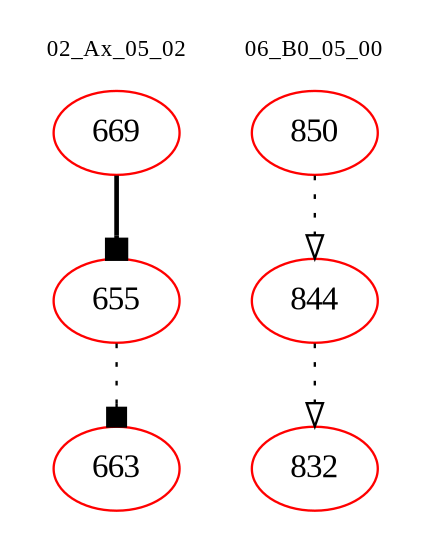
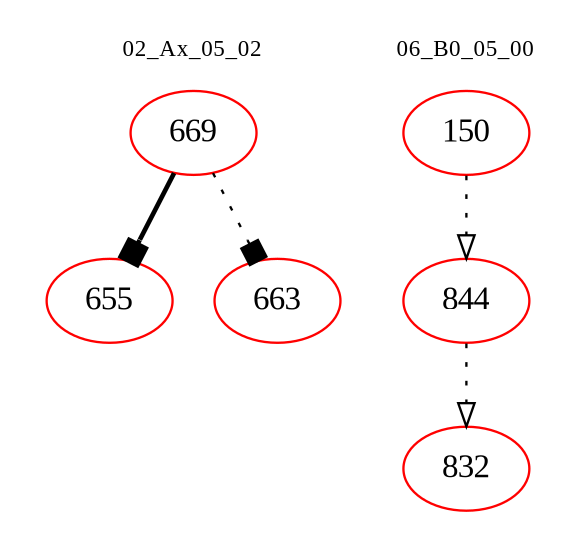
node "850": label "850" -> "150"
edge "655" -> "663": now "669" -> "663"
